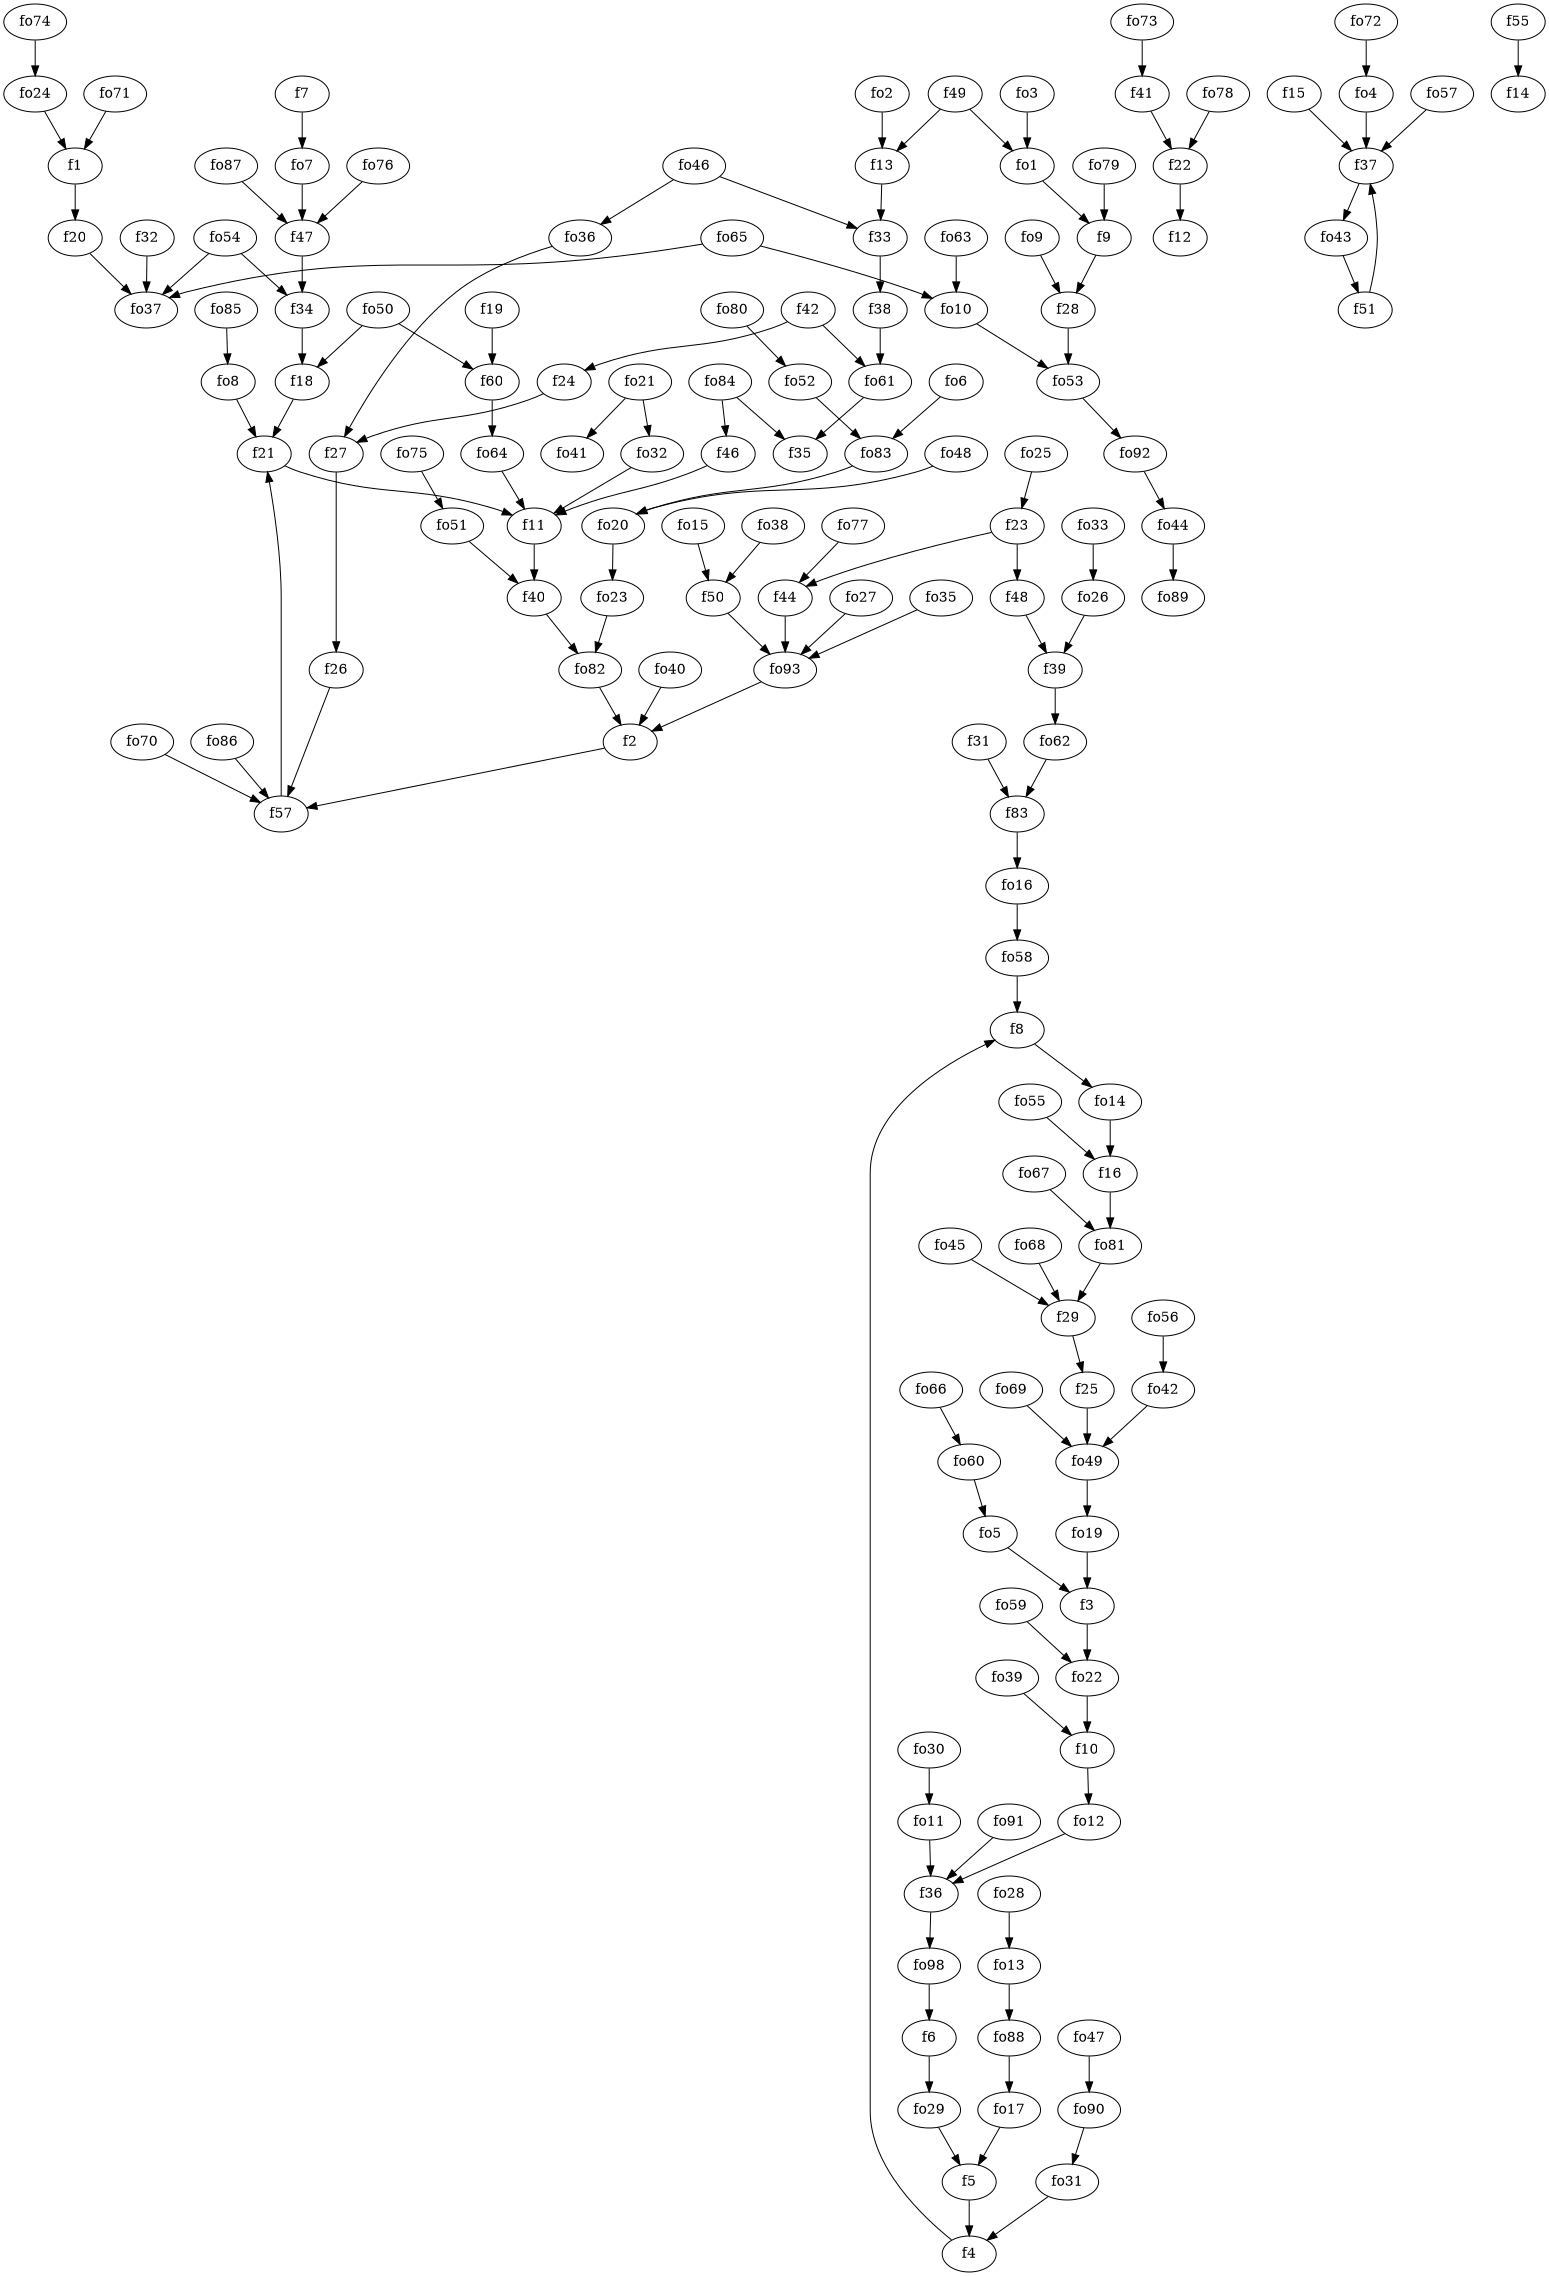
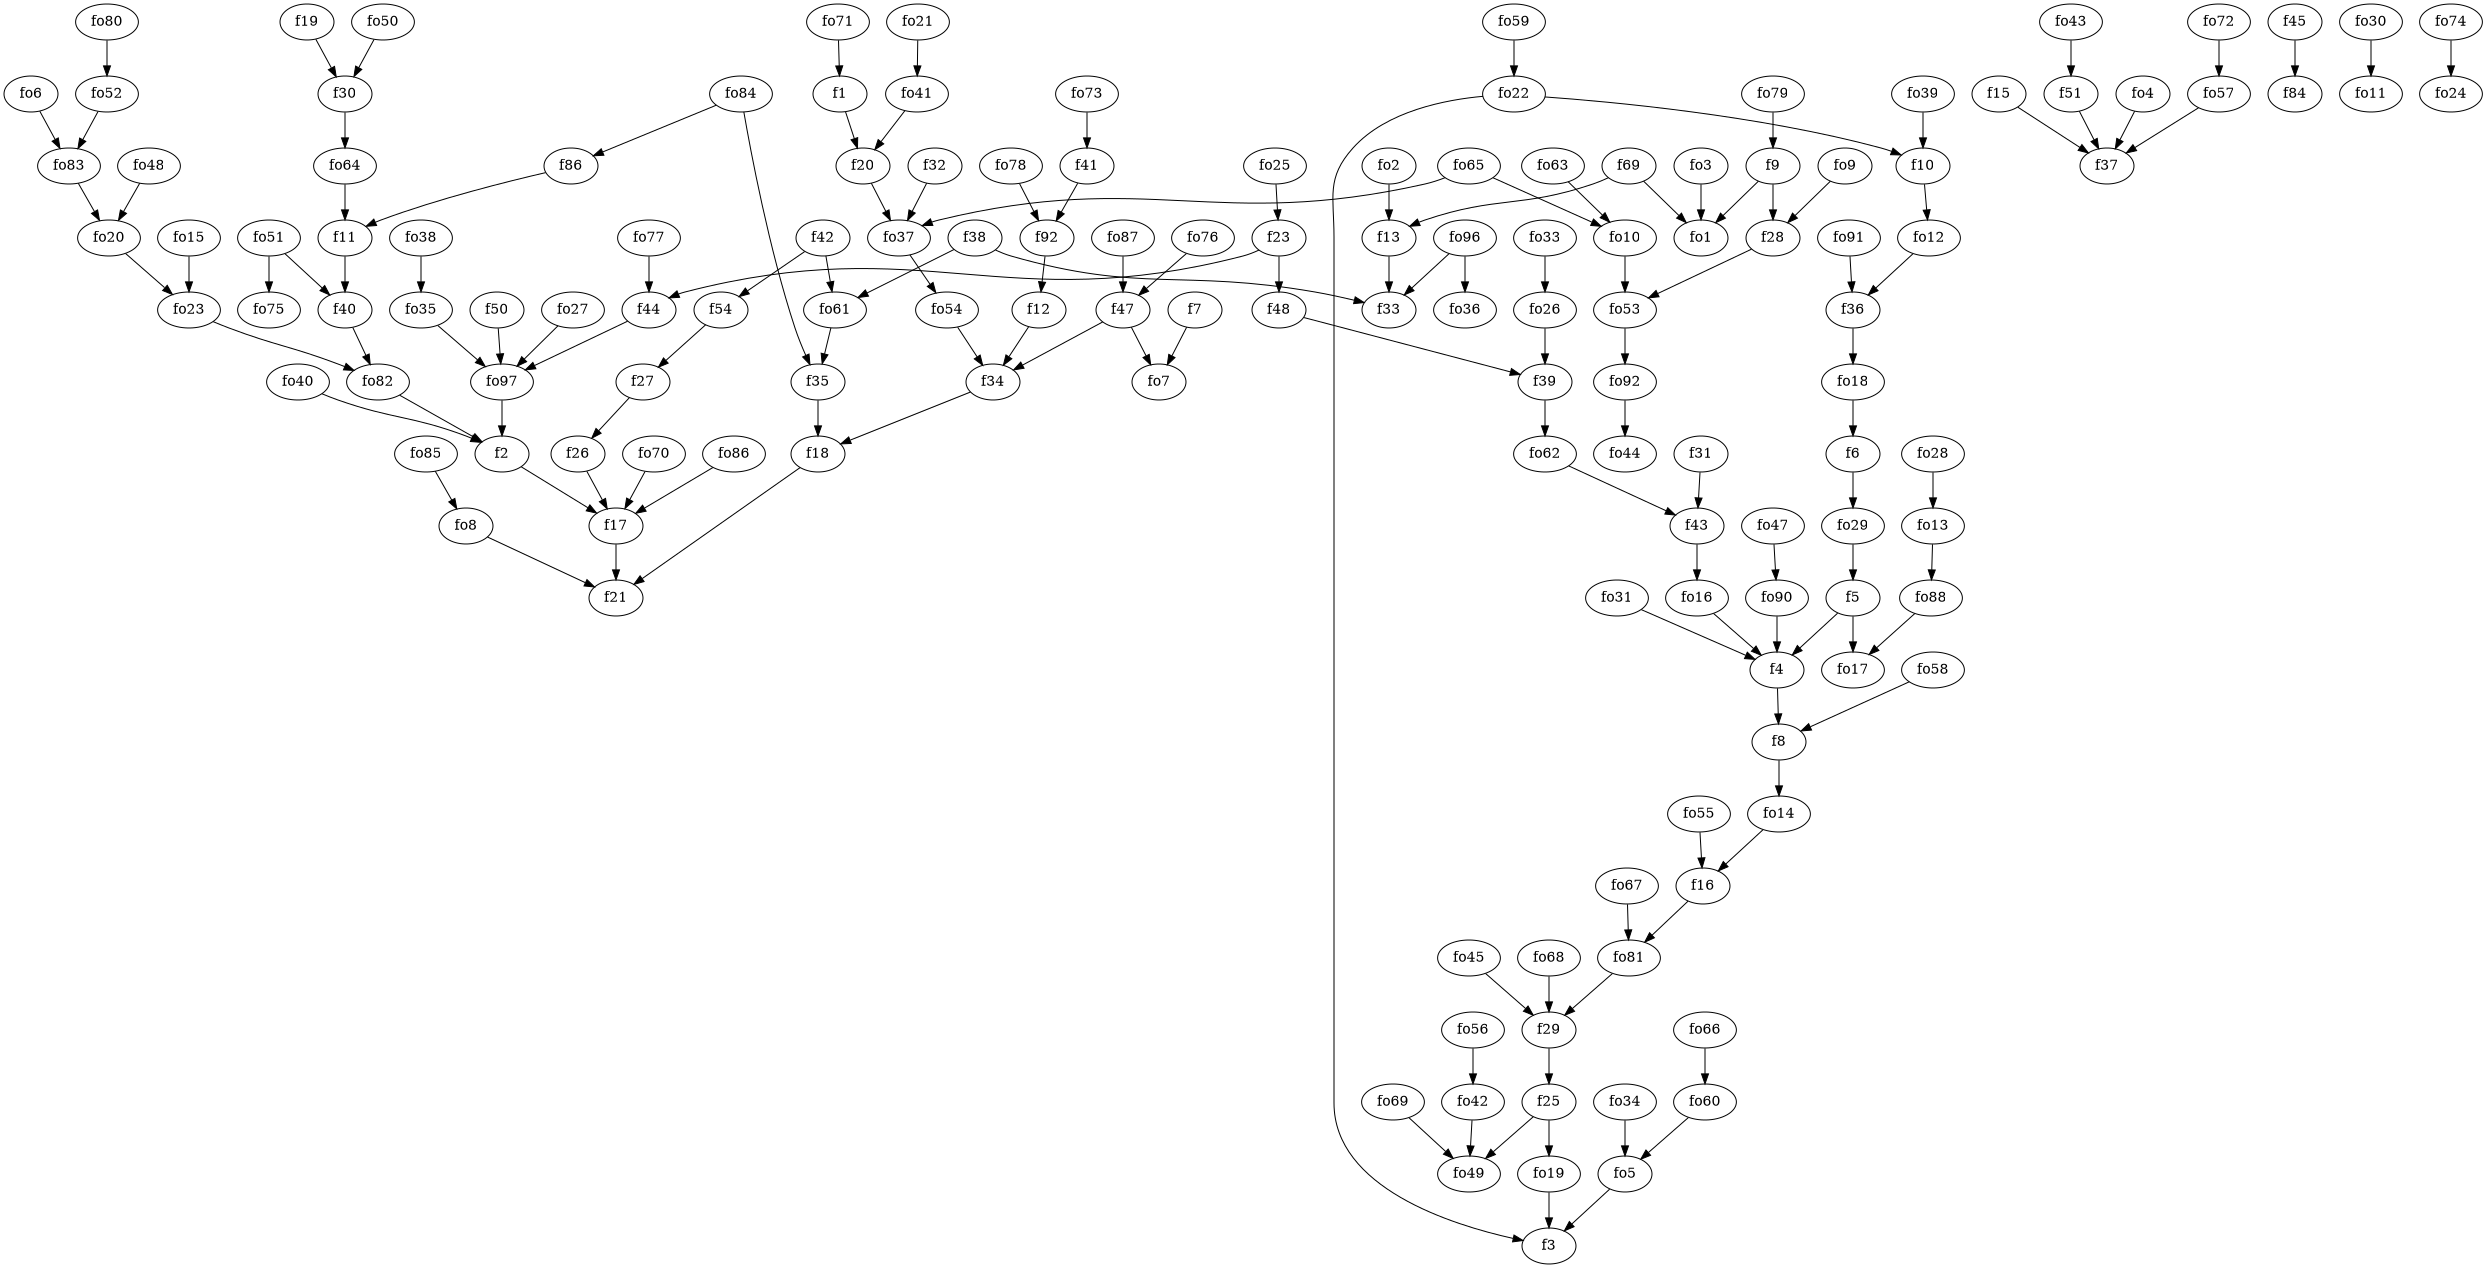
node "f55": label "f55" -> "f45"
edge "fo72" -> "fo4": now "fo72" -> "fo57"
node "f49": label "f49" -> "f69"
node "f14": label "f14" -> "f84"
edge "fo24" -> "f1": removed
edge "fo41" -> "f20": added
node "fo46": label "fo46" -> "fo96"
node "f22": label "f22" -> "f92"
edge "fo7" -> "f47": reversed
edge "f37" -> "fo43": removed
edge "fo1" -> "f9": reversed
edge "f33" -> "f38": reversed
edge "fo54" -> "fo37": reversed
edge "fo36" -> "f27": removed
edge "f12" -> "f34": added
edge "fo50" -> "f18": now "f35" -> "f18"
node "f60": label "f60" -> "f30"
node "f24": label "f24" -> "f54"
node "fo32": removed
node "f46": label "f46" -> "f86"
edge "fo75" -> "fo51": reversed
edge "f21" -> "f11": removed
edge "fo15" -> "f50": now "fo15" -> "fo23"
edge "fo38" -> "f50": now "fo38" -> "fo35"
node "fo89": removed
node "fo93": label "fo93" -> "fo97"
node "f57": label "f57" -> "f17"
node "f83": label "f83" -> "f43"
edge "fo16" -> "fo58": now "fo16" -> "f4"
node "fo34": added
edge "fo49" -> "fo19": now "f25" -> "fo19"
edge "f3" -> "fo22": reversed
edge "fo11" -> "f36": removed
node "fo98": label "fo98" -> "fo18"
edge "fo90" -> "fo31": now "fo90" -> "f4"
edge "fo17" -> "f5": reversed
